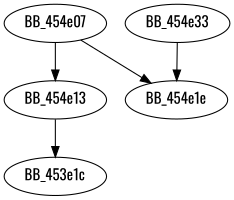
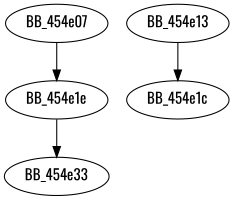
edge "BB_454e07" -> "BB_454e13": removed
edge "BB_454e33" -> "BB_454e1e": reversed
node "BB_453e1c": label "BB_453e1c" -> "BB_454e1c"
